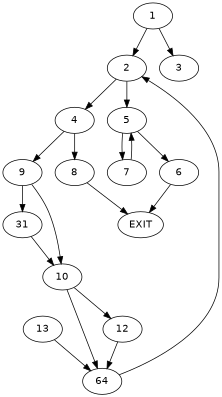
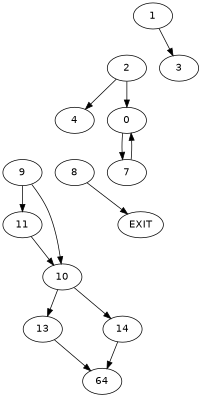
edge "1" -> "2": removed
node "5": label "5" -> "0"
edge "4" -> "8": removed
edge "4" -> "9": removed
node "6": removed
node "31": label "31" -> "11"
edge "64" -> "2": removed
edge "10" -> "64": now "10" -> "13"
node "12": label "12" -> "14"
